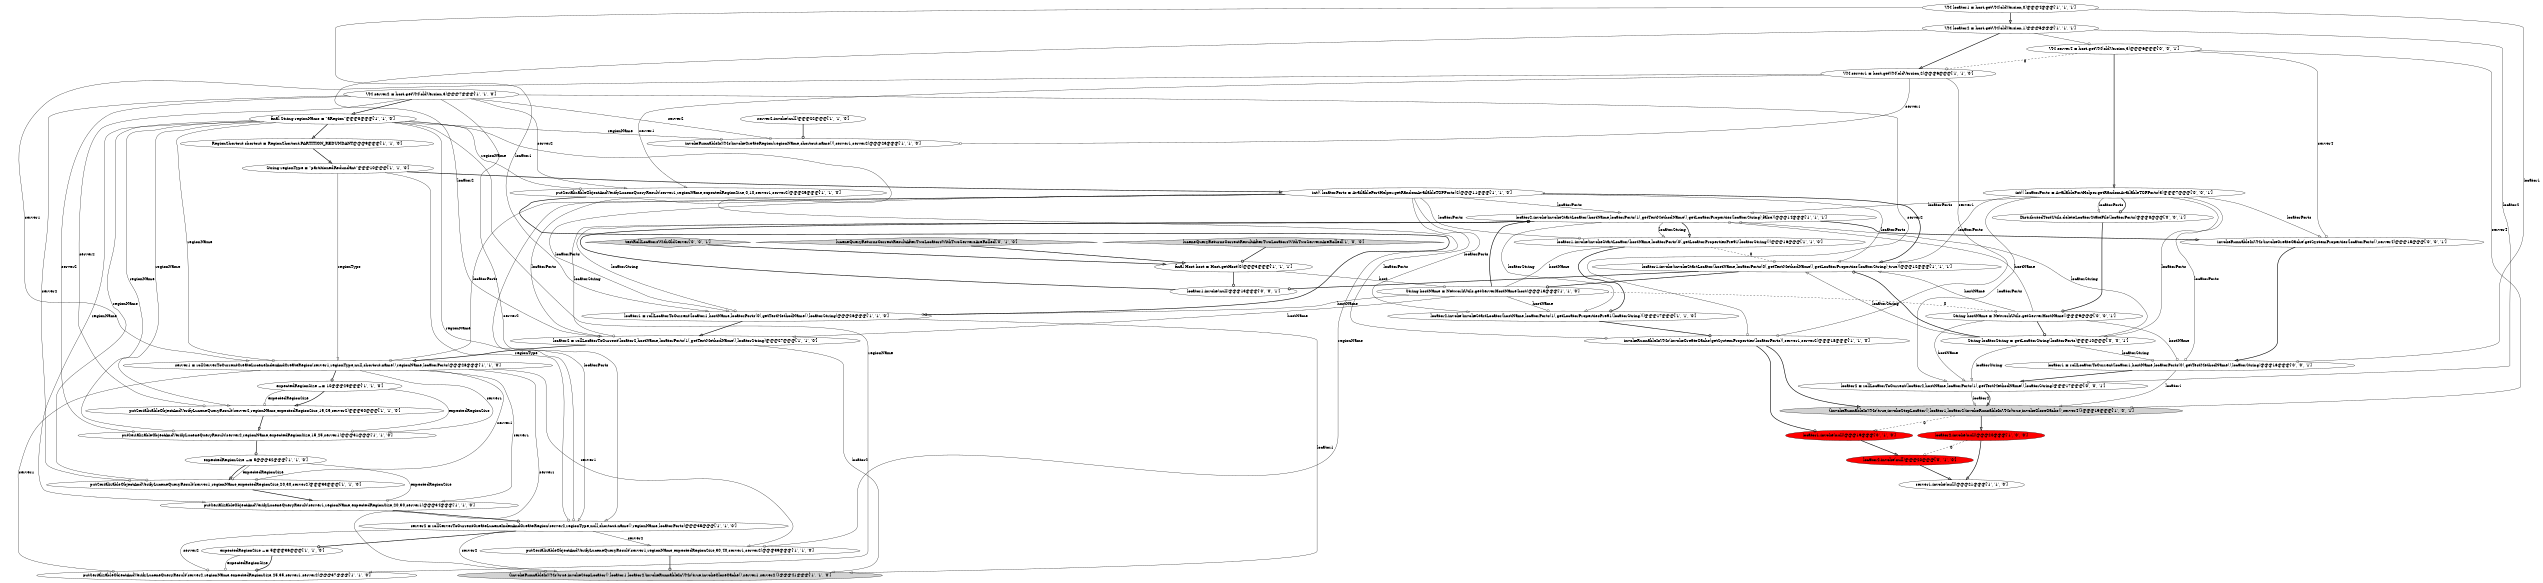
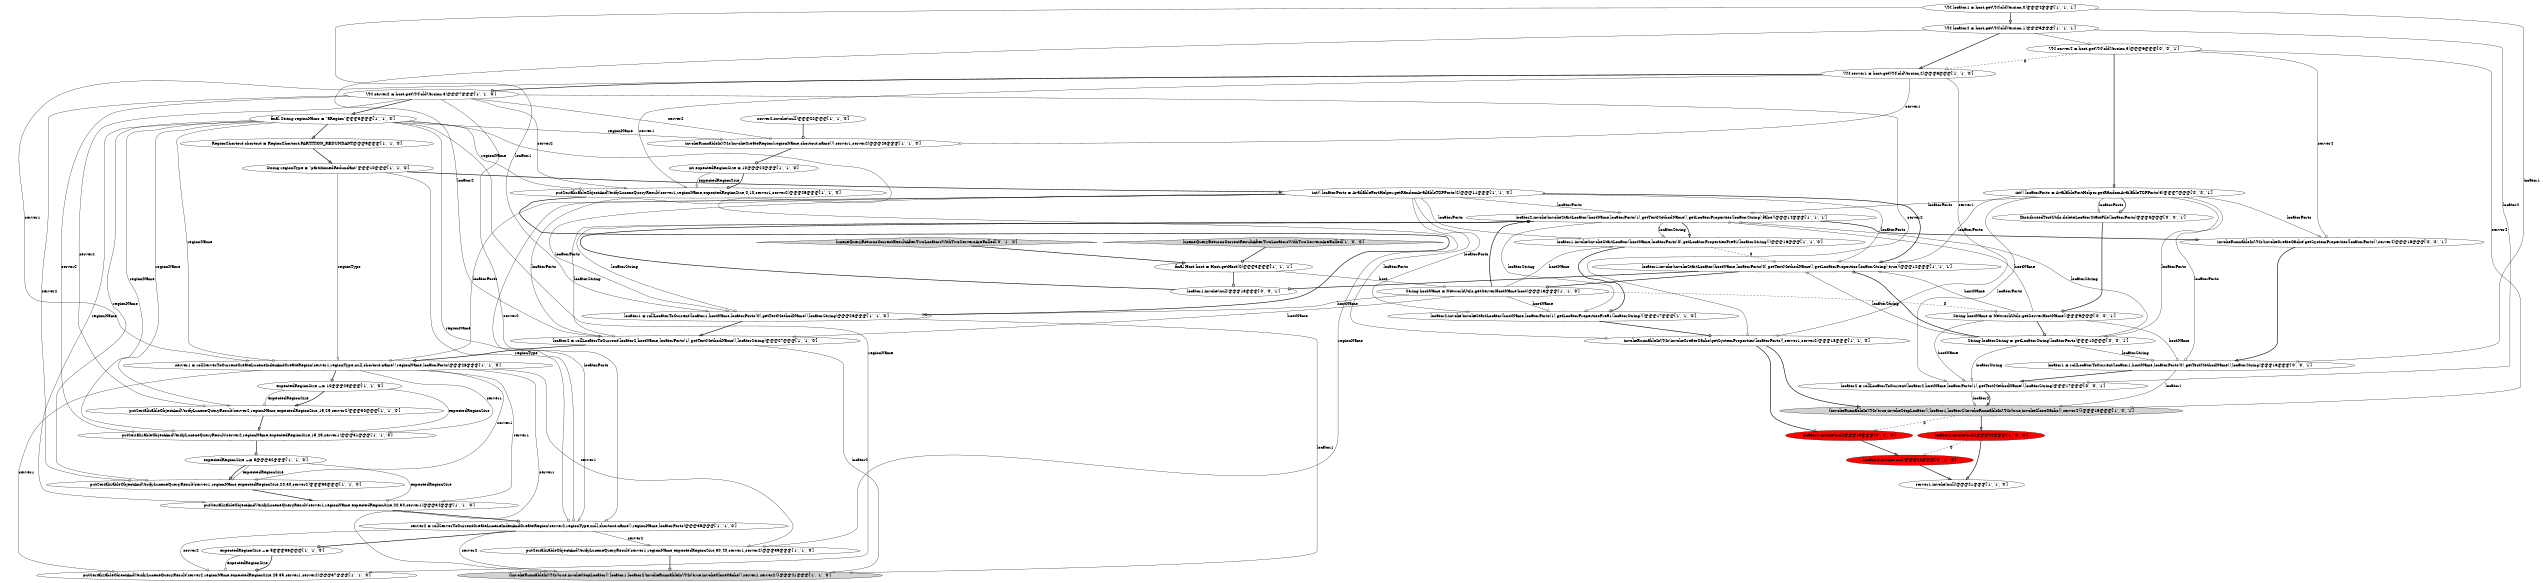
edge "VM server1 = host.getVM(oldVersion,2)@@@6@@@['1', '1', '0']" -> "VM server2 = host.getVM(oldVersion,3)@@@7@@@['1', '1', '0']": added
node "int expectedRegionSize = 10@@@24@@@['1', '1', '0']": added
node "testRollLocatorsWithOldServer['0', '0', '1']": removed
